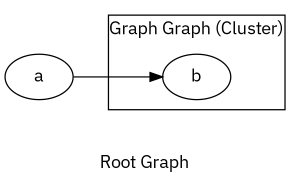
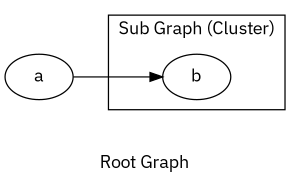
cluster "Graph Graph (Cluster)": label "Graph Graph (Cluster)" -> "Sub Graph (Cluster)"
